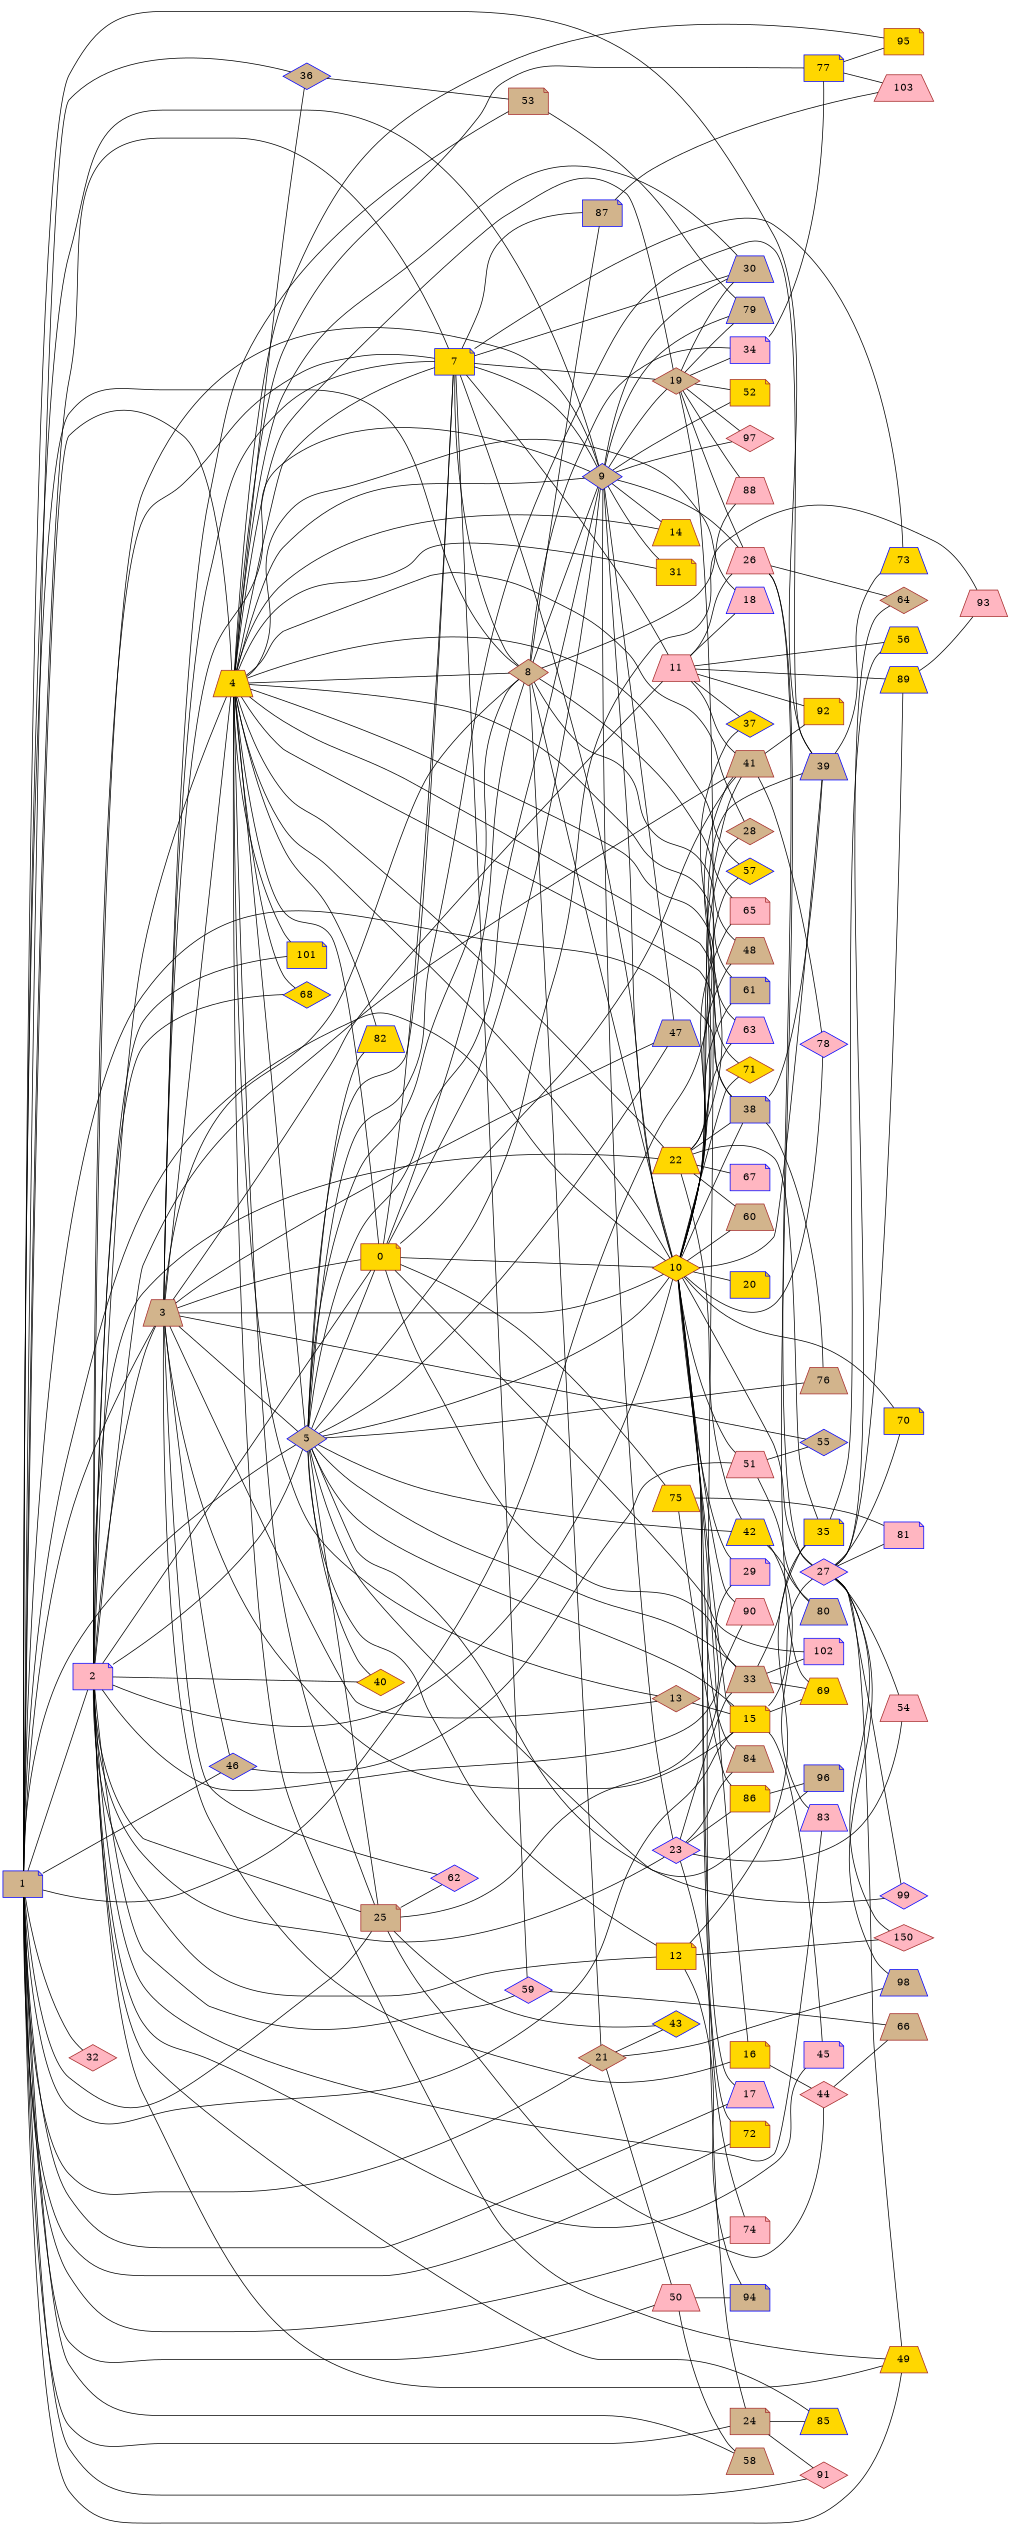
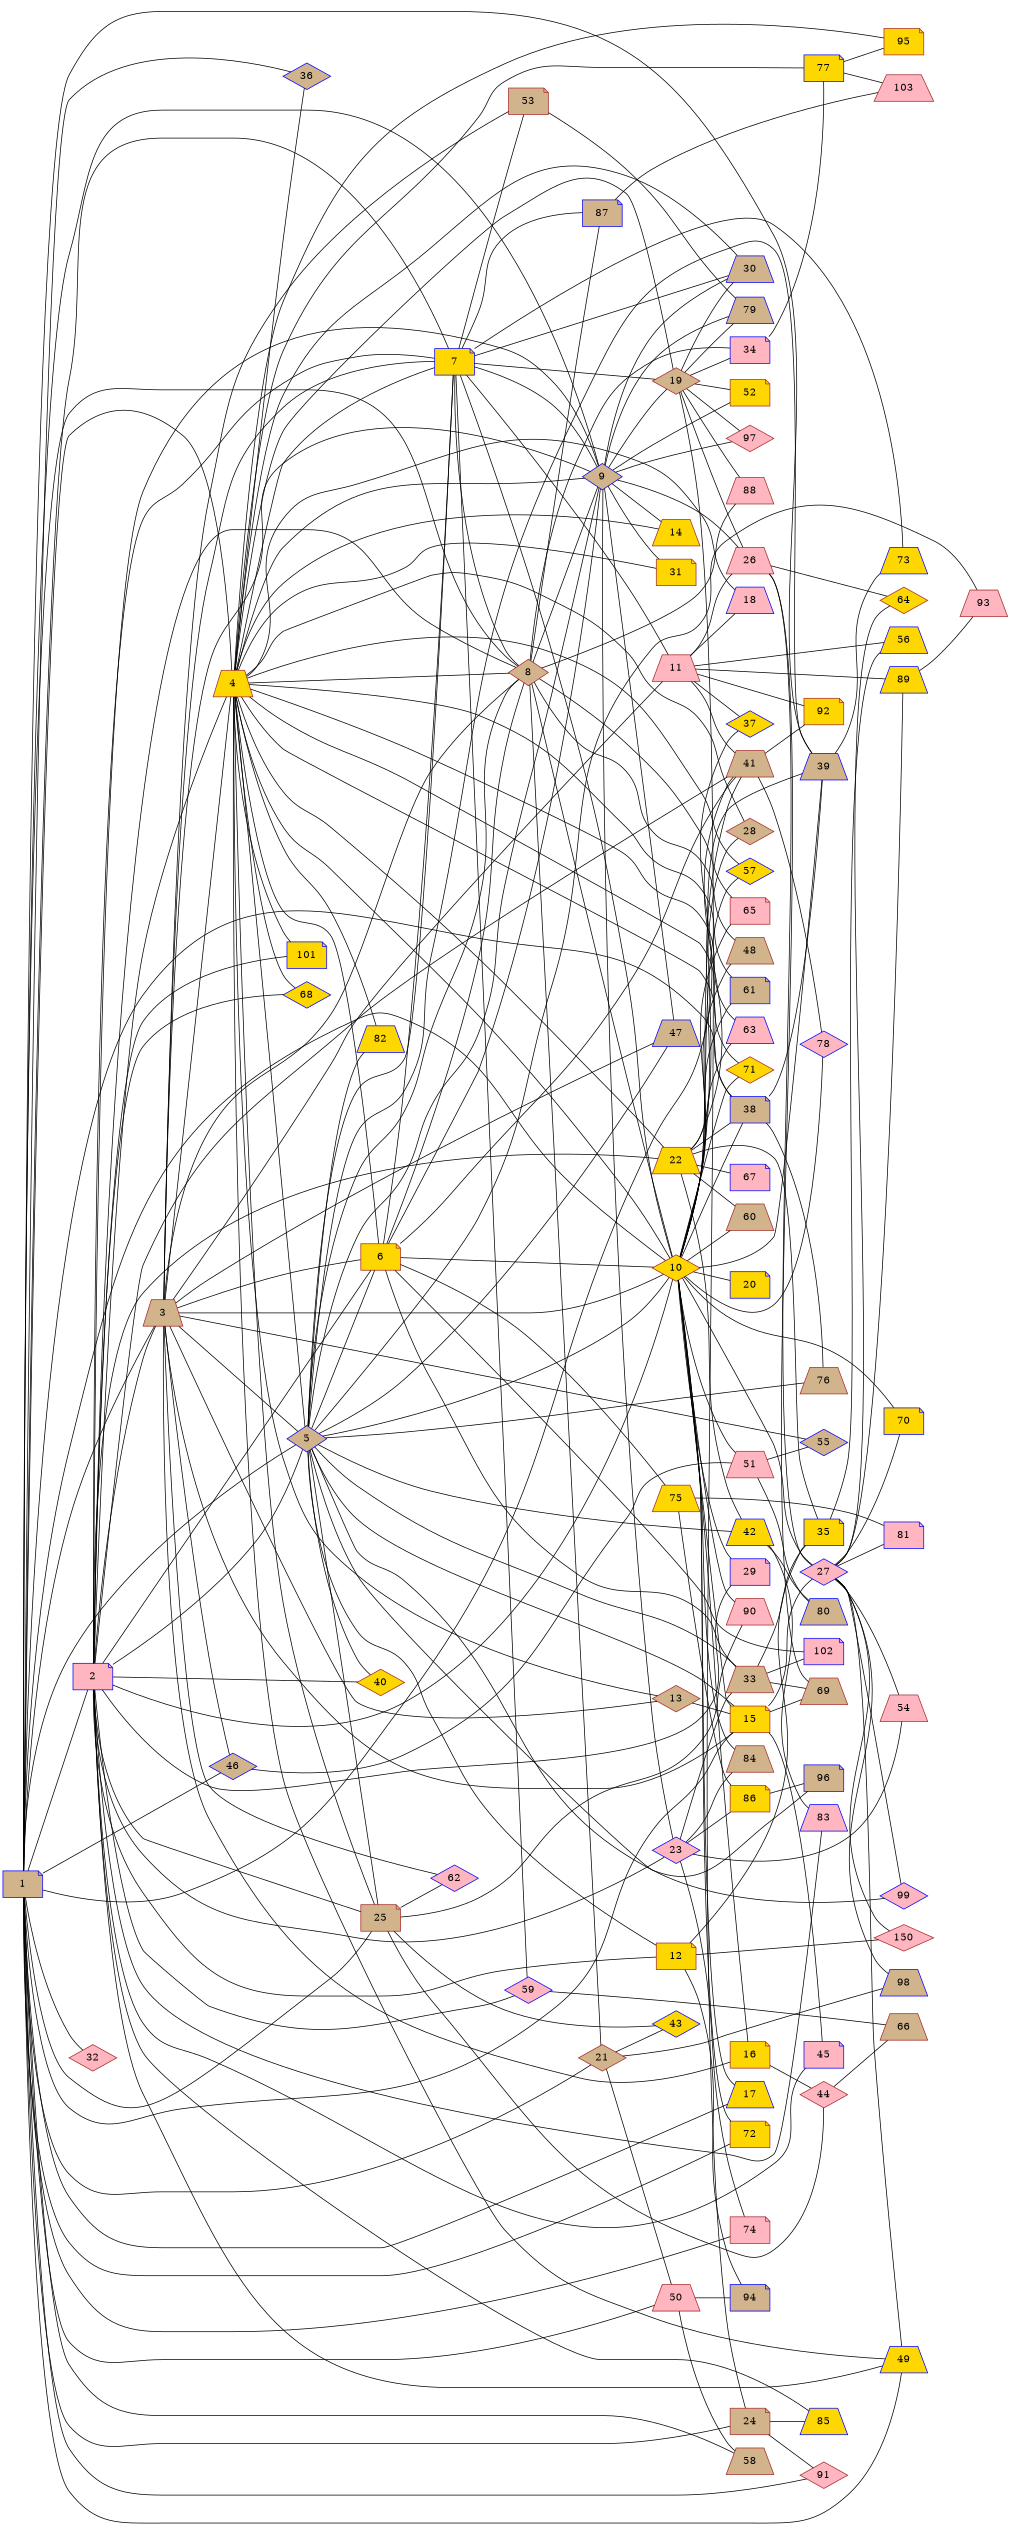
edge "36" -- "53": now "7" -- "53"
node "64": fillcolor tan -> gold
edge "9" -- "10": removed
edge "8" -- "2": added
node "0": label "0" -> "6"
node "69": fillcolor gold -> tan
node "17": fillcolor lightpink -> gold
node "49": color brown -> blue
